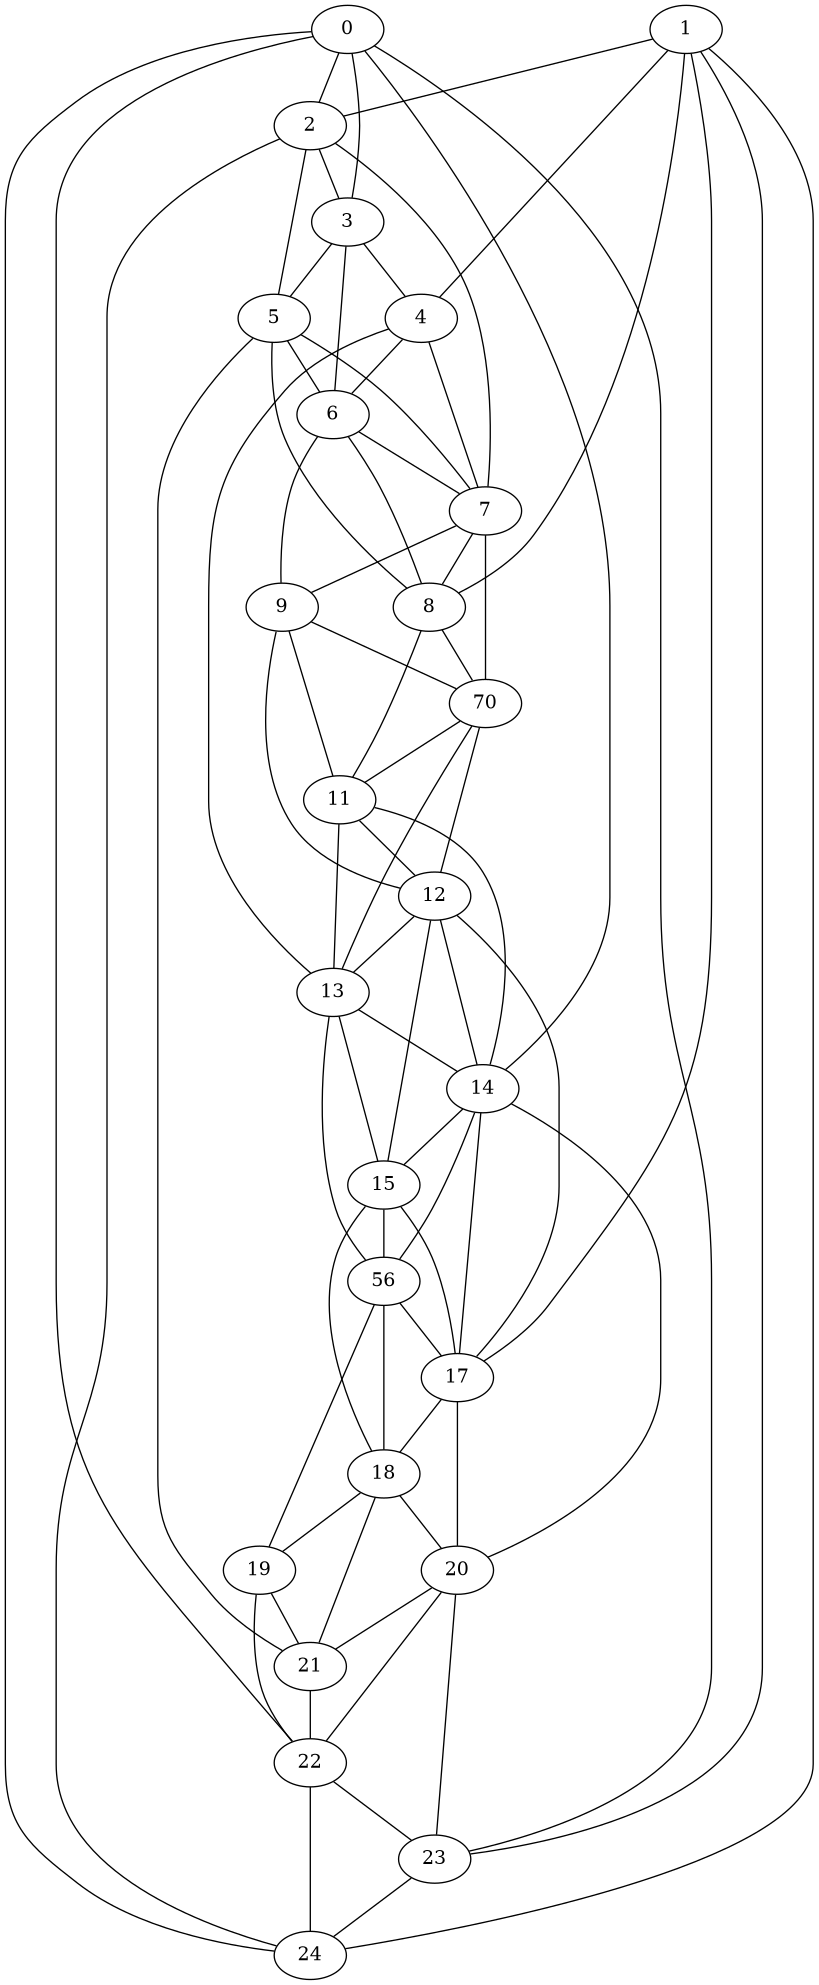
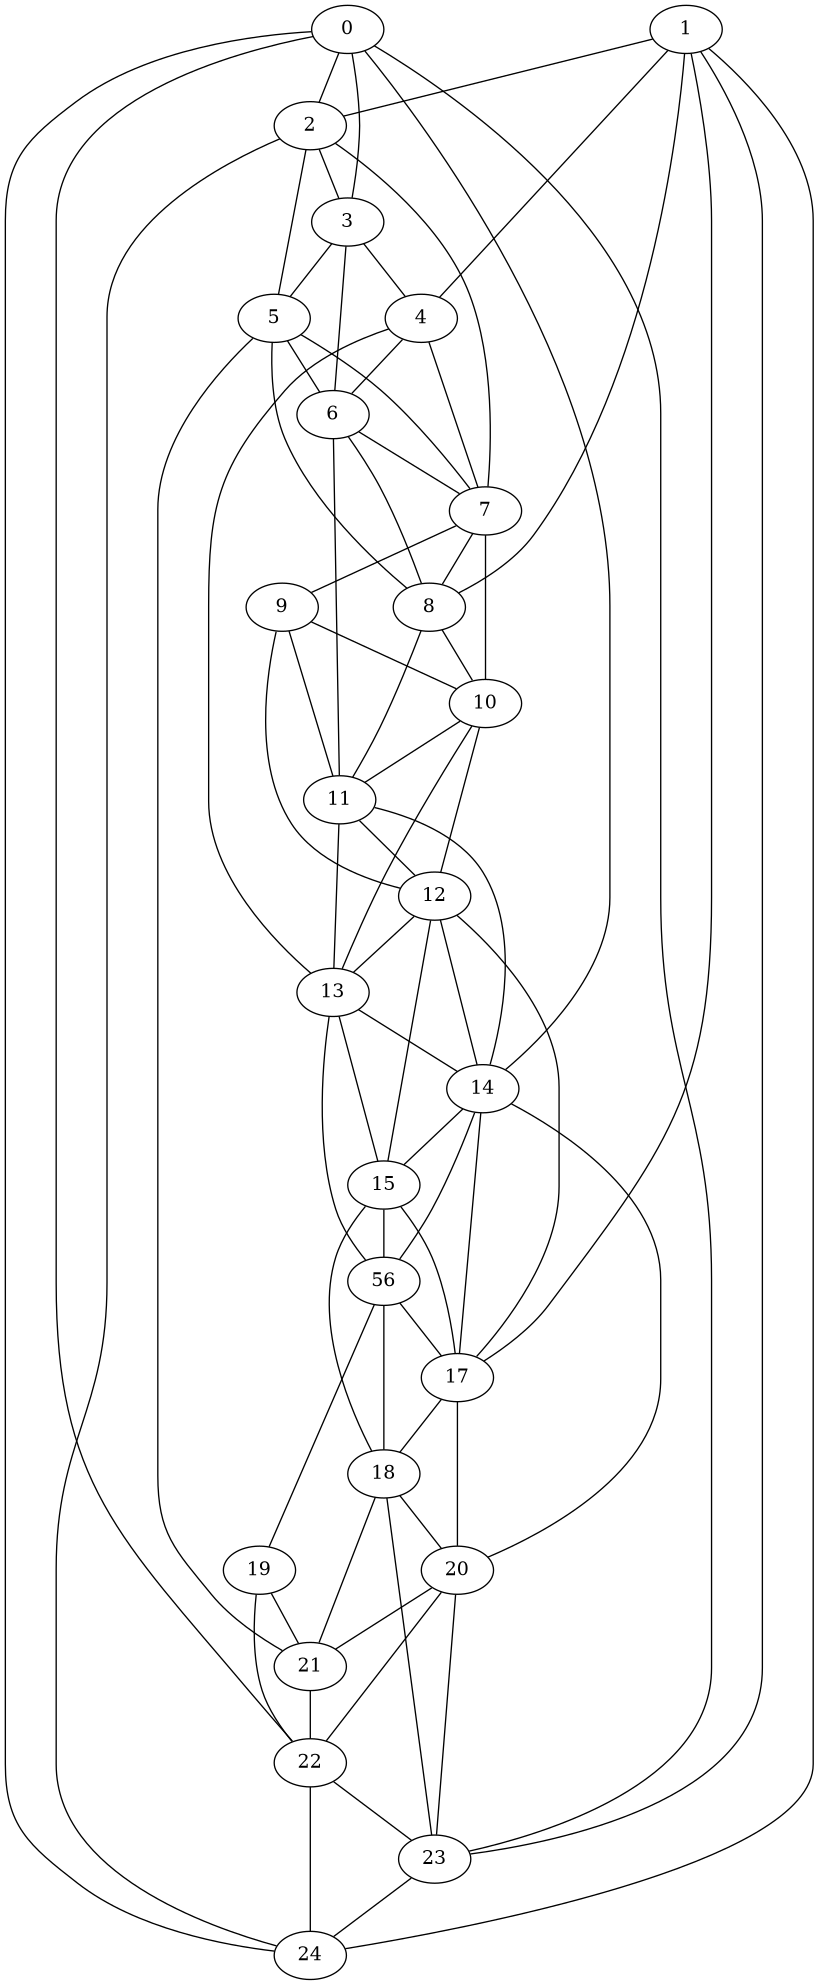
edge "6" -- "9": now "6" -- "11"
node "70": label "70" -> "10"
edge "18" -- "19": now "18" -- "23"
